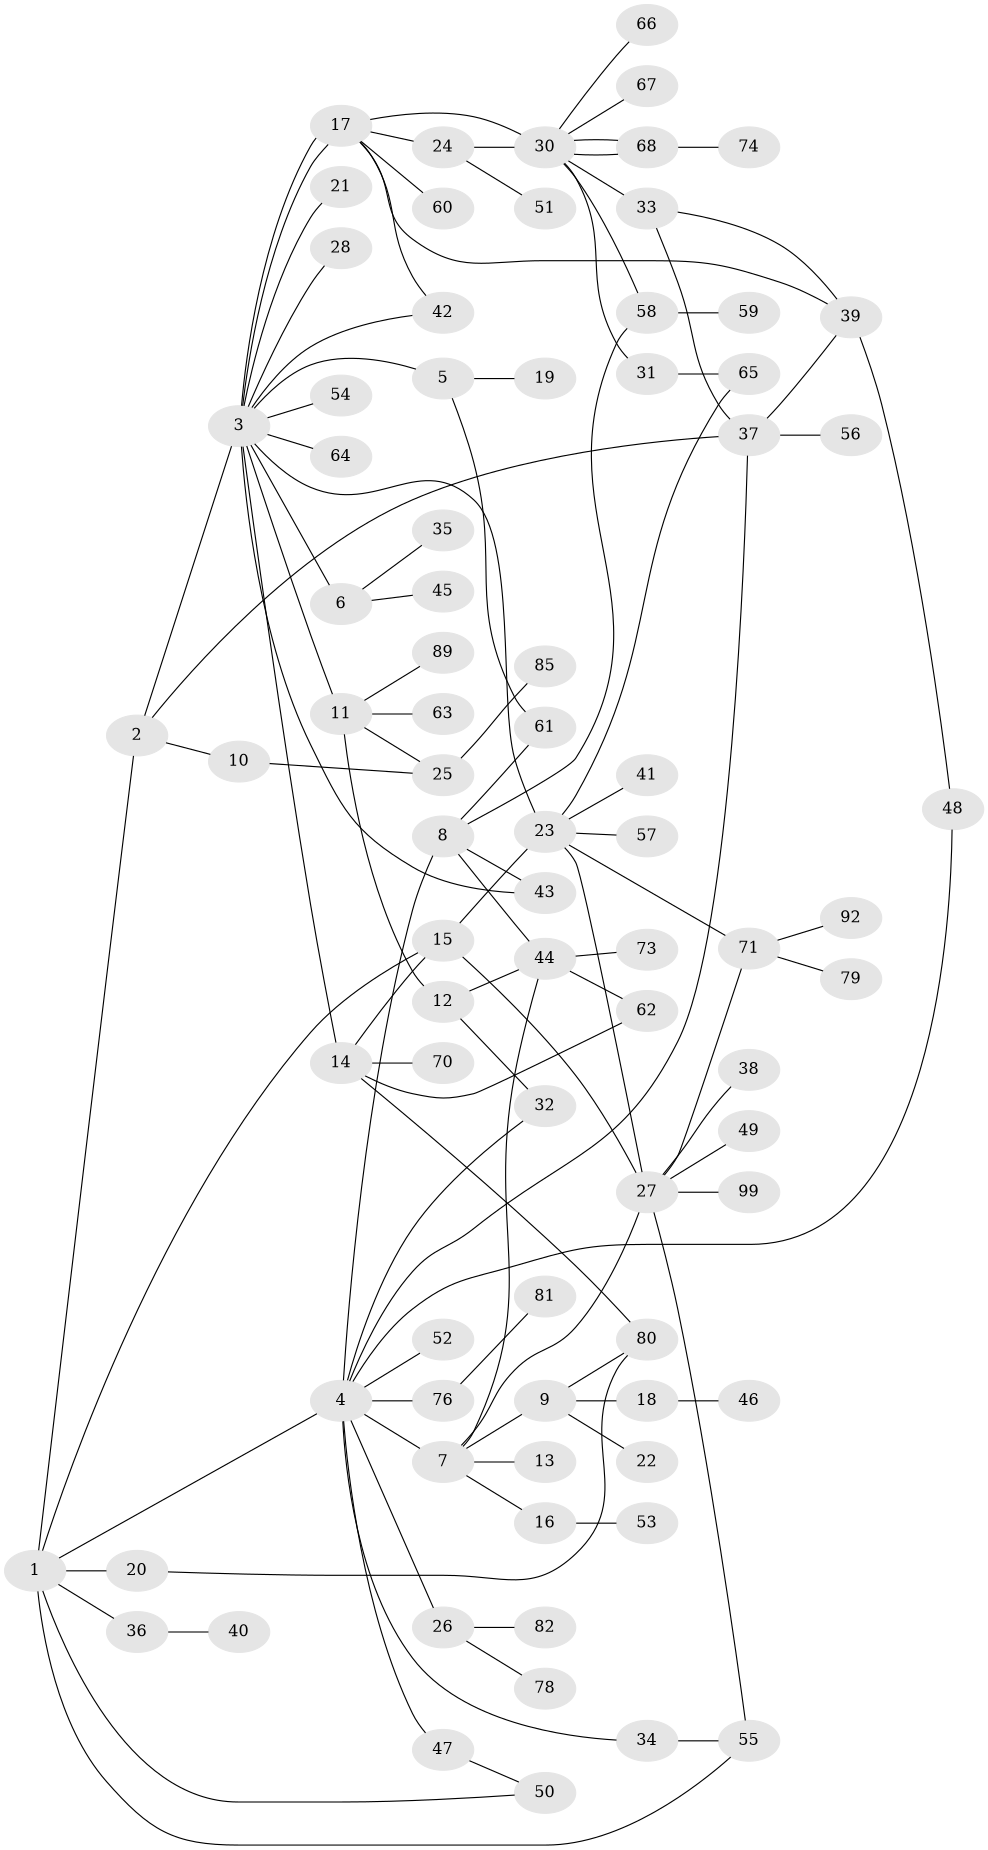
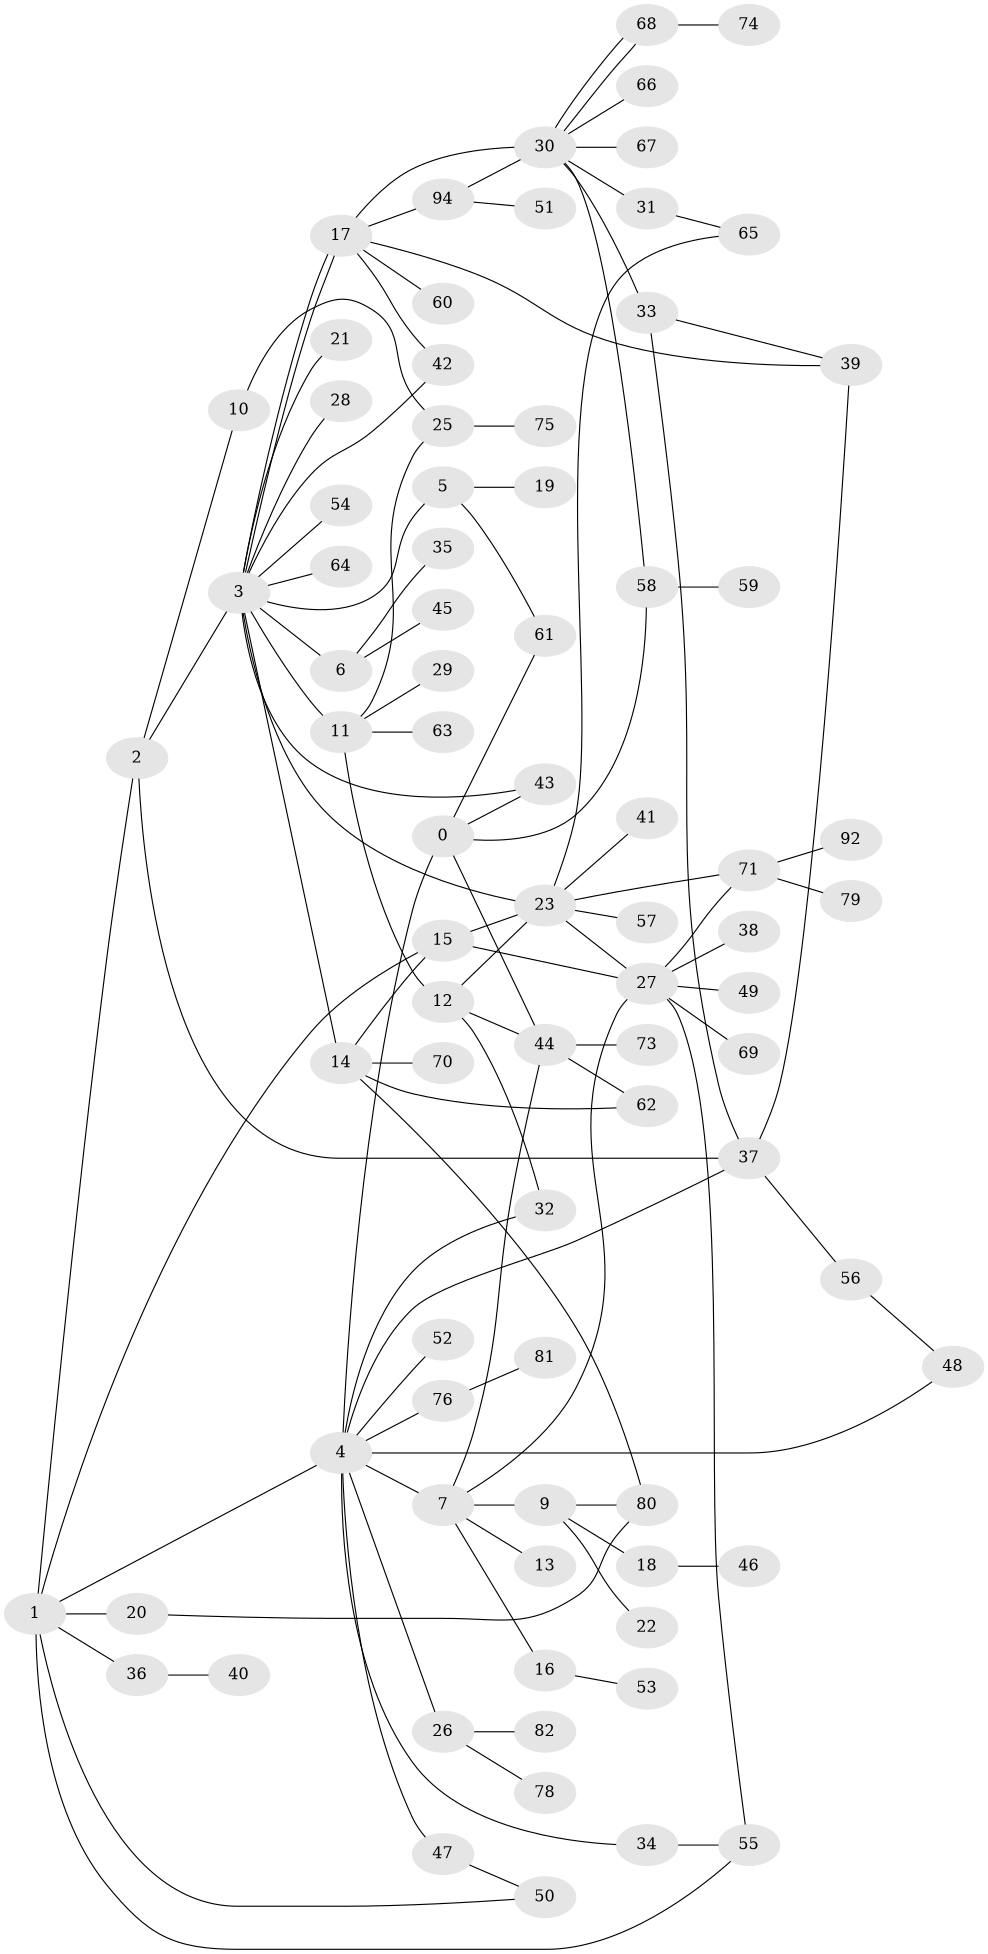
node "24": label "24" -> "94"
edge "39" -- "48": now "56" -- "48"
node "89": label "89" -> "29"
node "85": label "85" -> "75"
node "8": label "8" -> "0"
edge "23" -- "12": added
node "99": label "99" -> "69"
